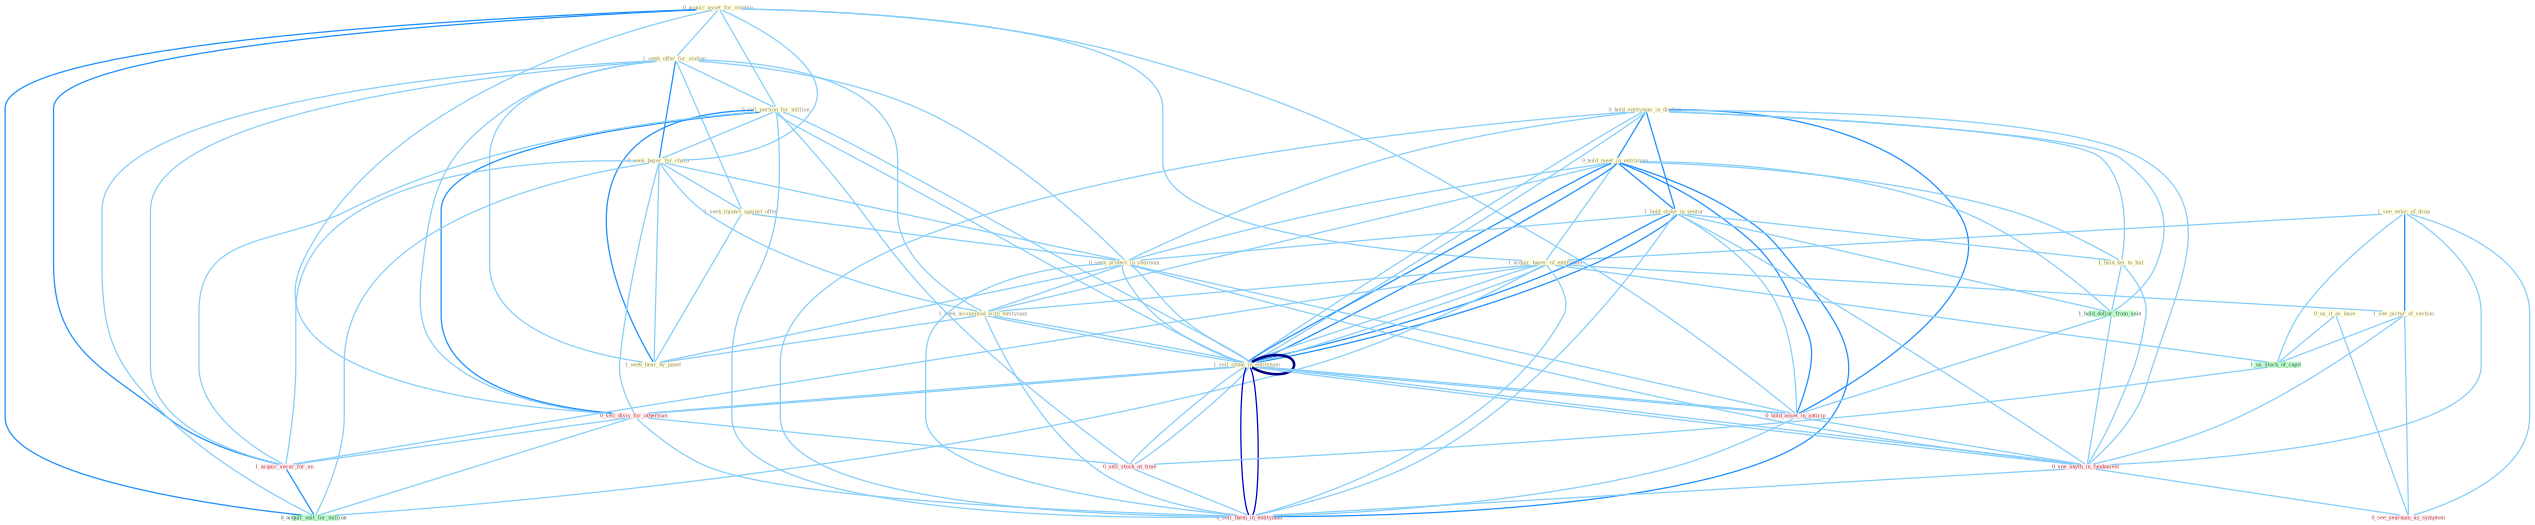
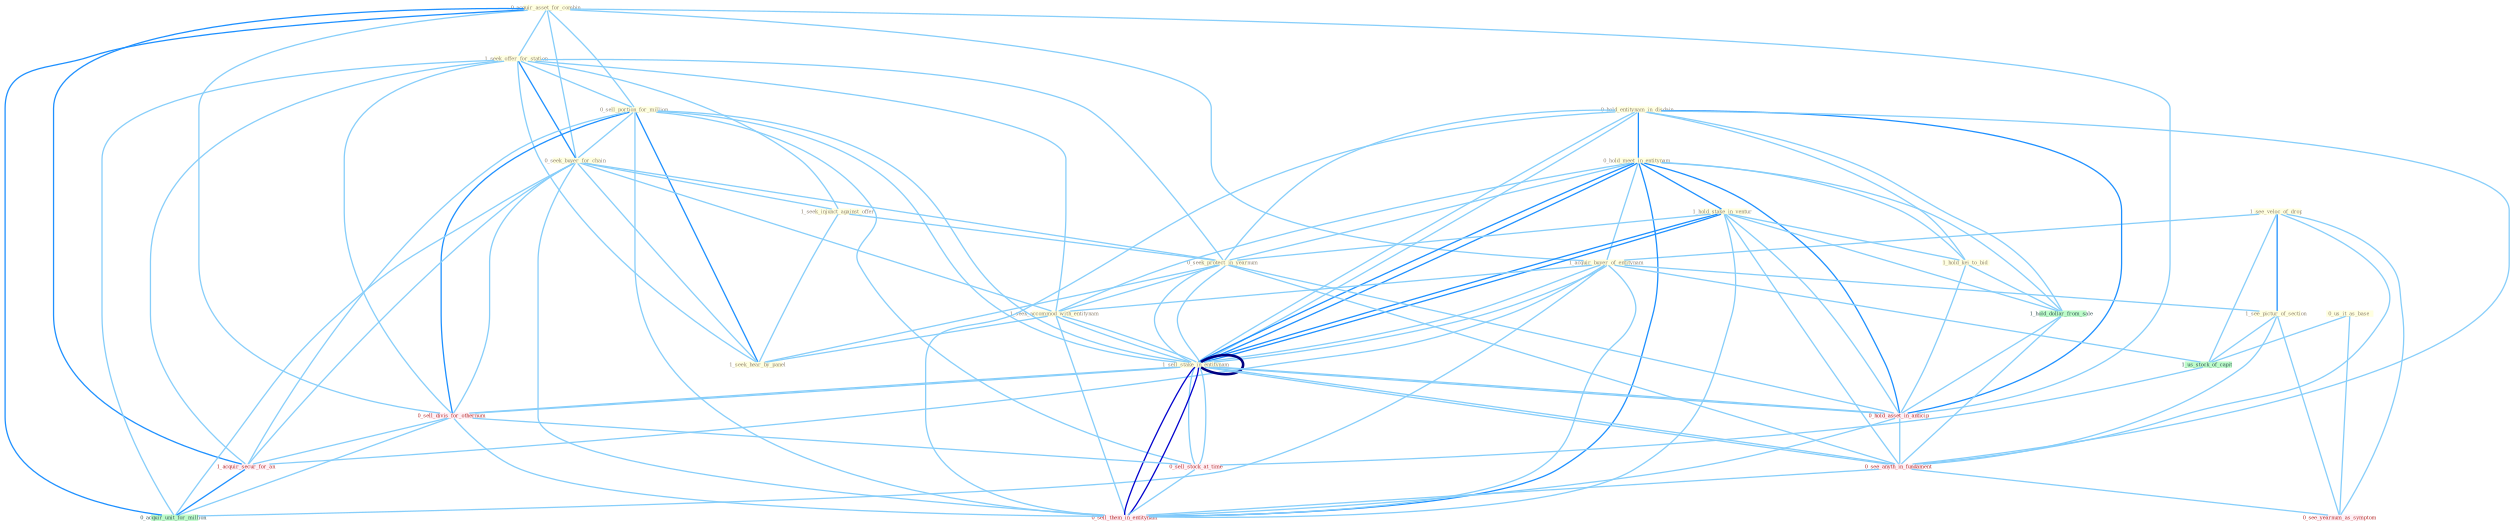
edge "0_hold_entitynam_in_disdain" -- "1_hold_stake_in_ventur": removed
edge "1_hold_kei_to_bid" -- "0_see_anyth_in_fundament": now "1_hold_kei_to_bid" -- "0_hold_asset_in_anticip"
edge "0_seek_protect_in_yearnum" -- "0_sell_them_in_entitynam": now "0_seek_buyer_for_chain" -- "0_sell_them_in_entitynam"
